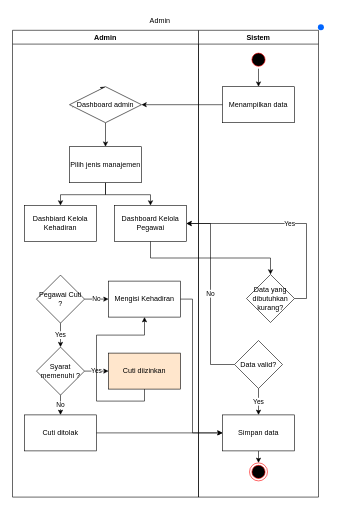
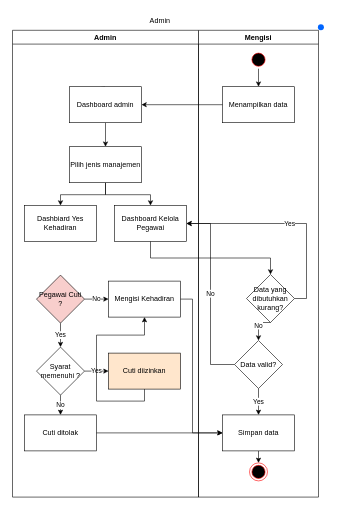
node "Sistem": label "Sistem" -> "Mengisi"
node "Dashboard admin": shape diamond -> rectangle
node "Dashbiard Kelola Kehadiran": label "Dashbiard Kelola Kehadiran" -> "Dashbiard Yes Kehadiran"
node "Pegawai Cuti ?": fillcolor #ffffff -> #f8cecc
edge "Data yang dibutuhkan kurang?" -> "Data valid?": added, label "No"
